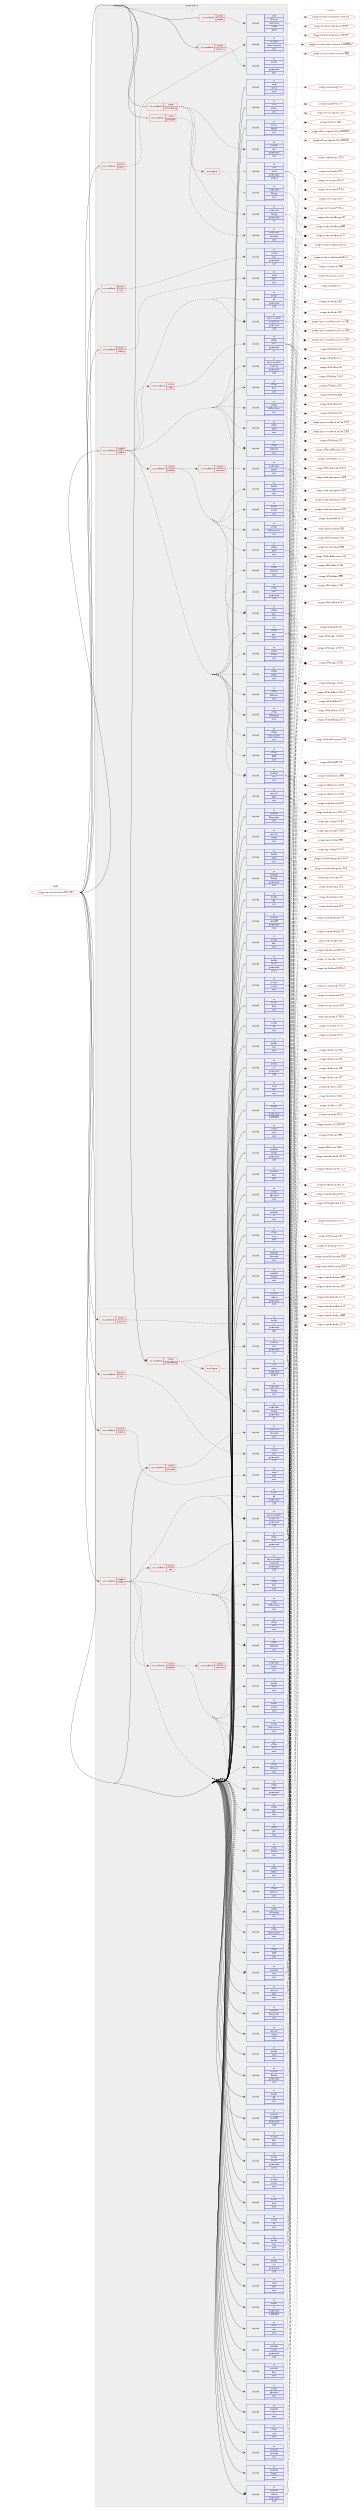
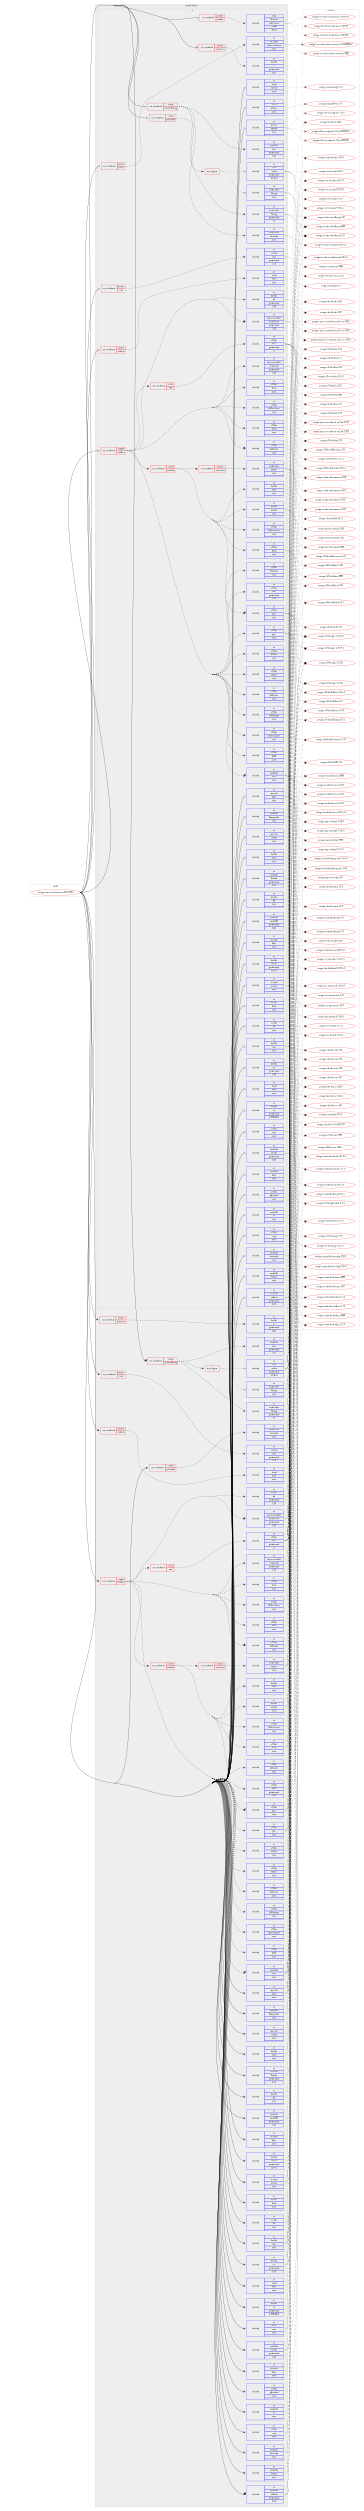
node "portage://app-accessibility/at-spi2-core-2.34.0": label "portage://app-accessibility/at-spi2-core-2.34.0" -> "portage://pixbuf-accessibility/at-spi2-core-2.34.0"
node "portage://x11-libs/libva-2.5.0-r1": label "portage://x11-libs/libva-2.5.0-r1" -> "portage://x11-misc/libva-2.5.0-r1"
node "portage://dev-libs/expat-2.2.10": removed
